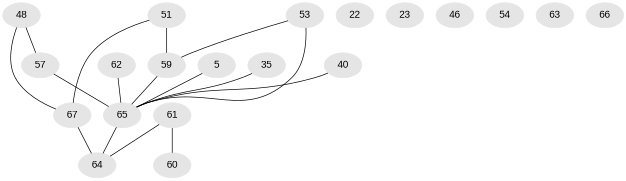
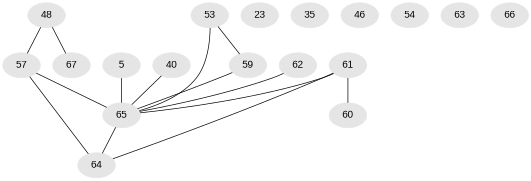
node "51": removed
node "22": removed
edge "35" -- "65": now "61" -- "65"
edge "67" -- "64": now "57" -- "64"
